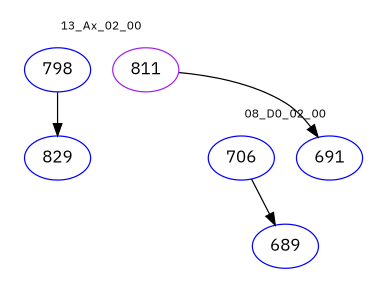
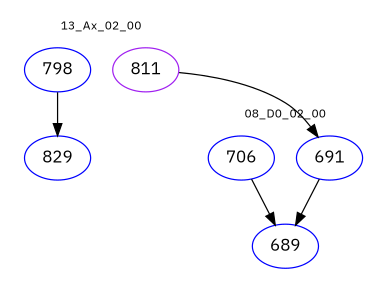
edge "691" -> "689": added
